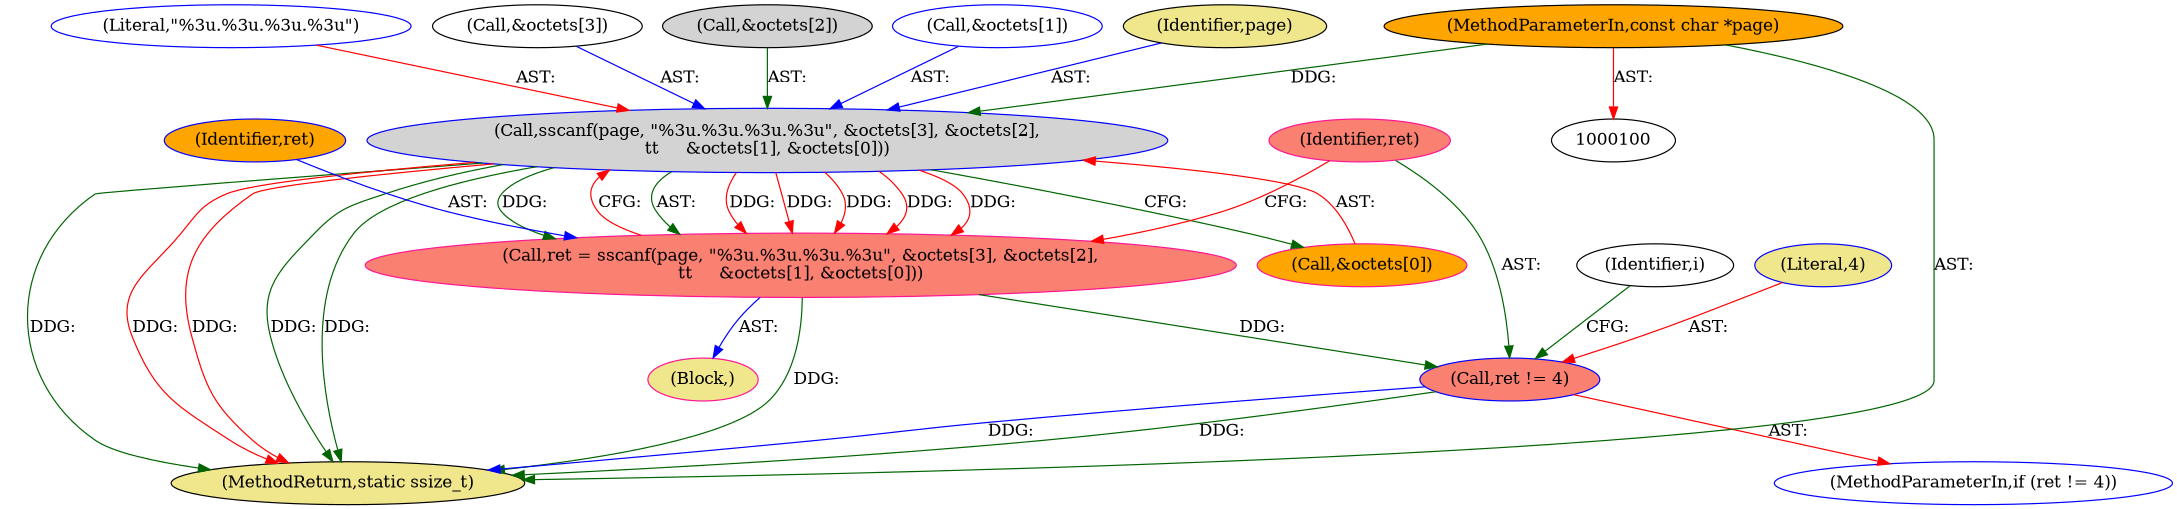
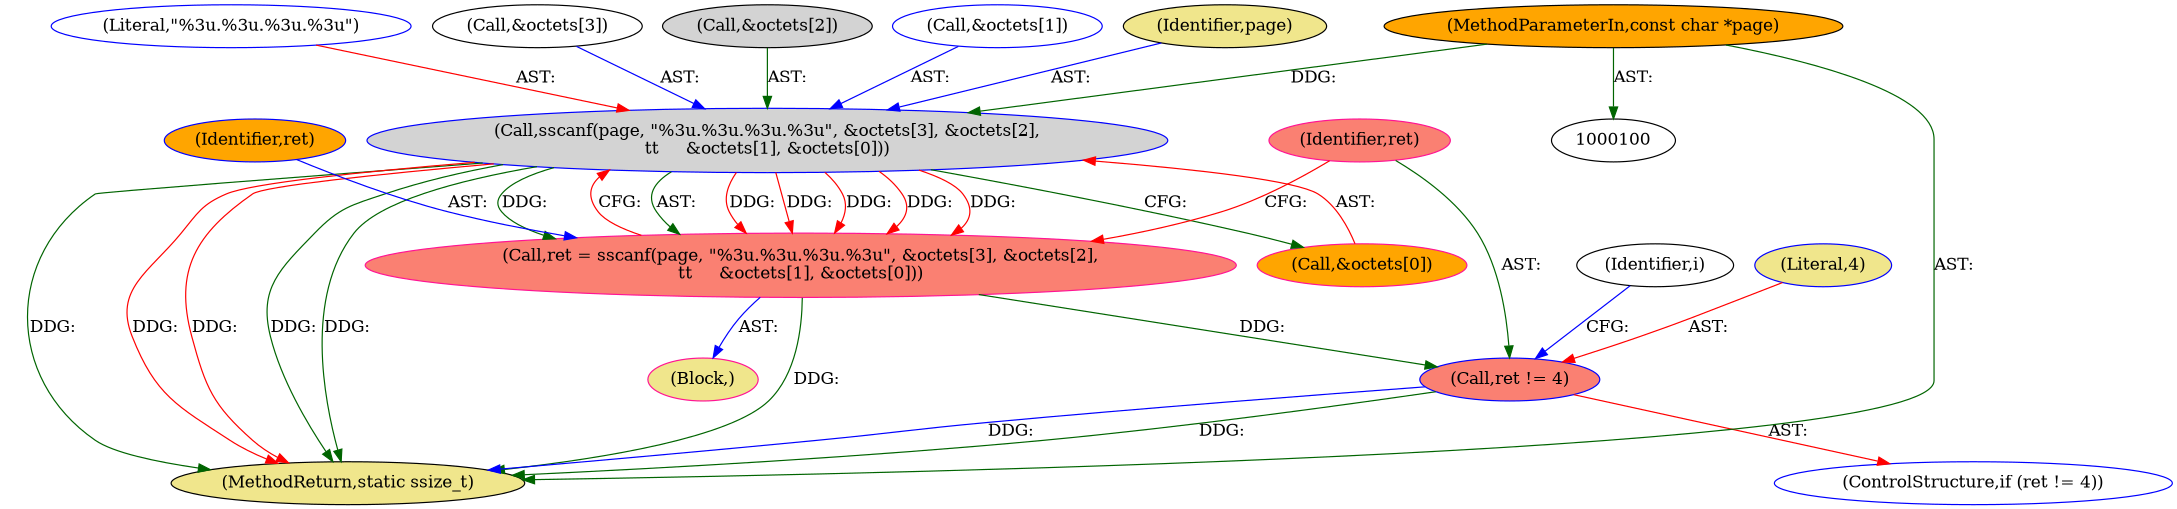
edge "(MethodParameterIn,const char *page)" -> "1000100": color red -> darkgreen
edge "(Identifier,i)" -> "(Call,ret != 4)": color darkgreen -> blue
node "(MethodParameterIn,if (ret != 4))": label "(MethodParameterIn,if (ret != 4))" -> "(ControlStructure,if (ret != 4))"
